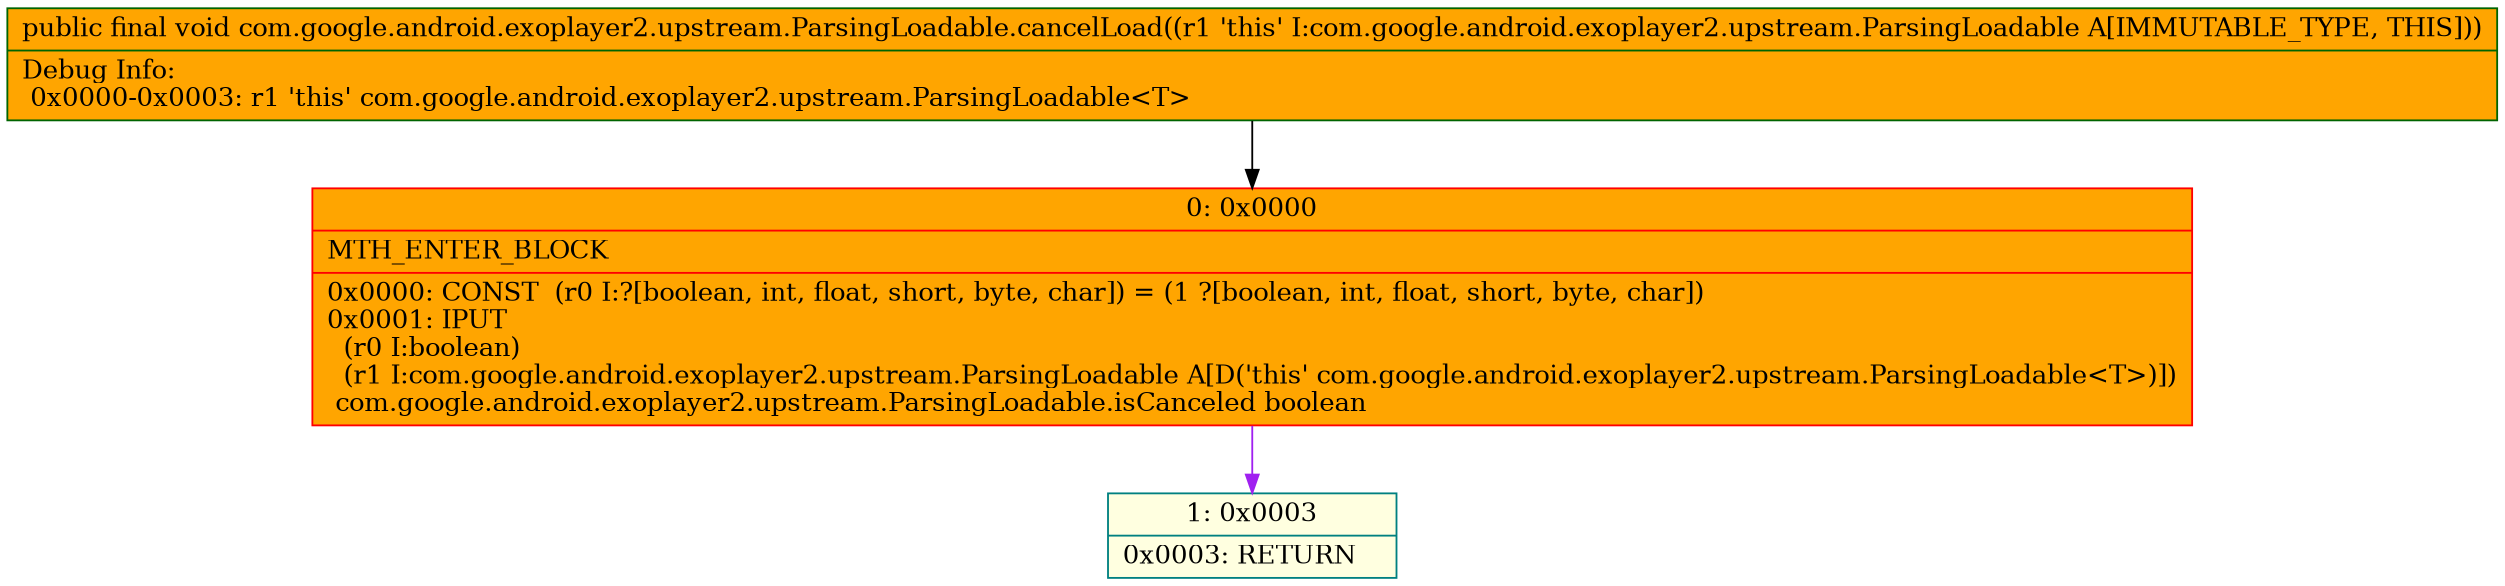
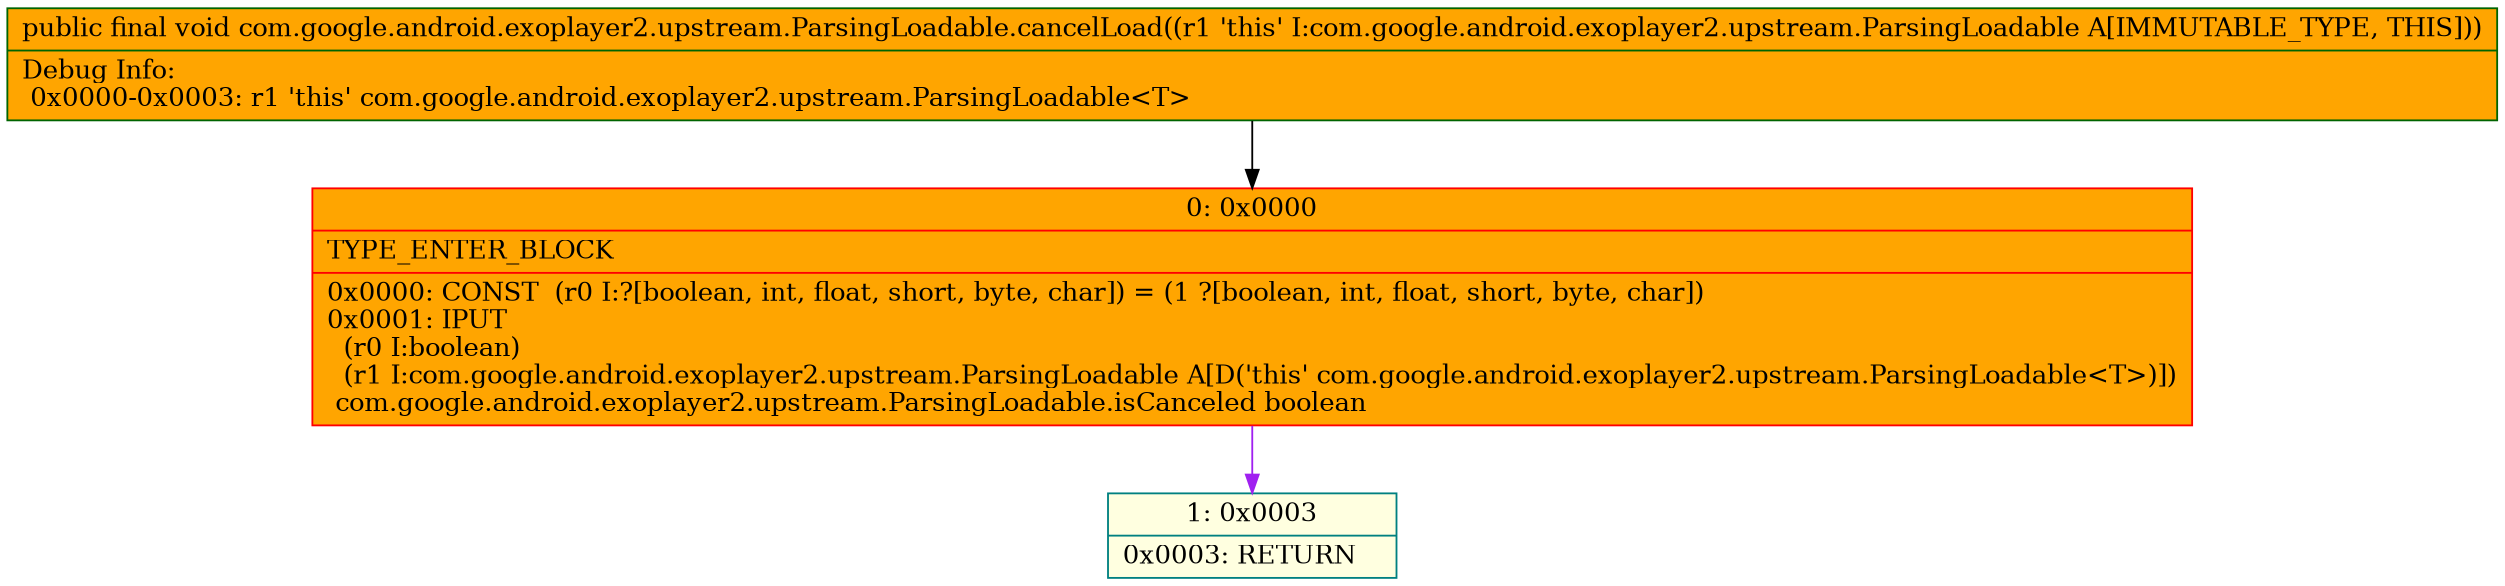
node "0: 0x0000": text "MTH_ENTER_BLOCK" -> "TYPE_ENTER_BLOCK"
